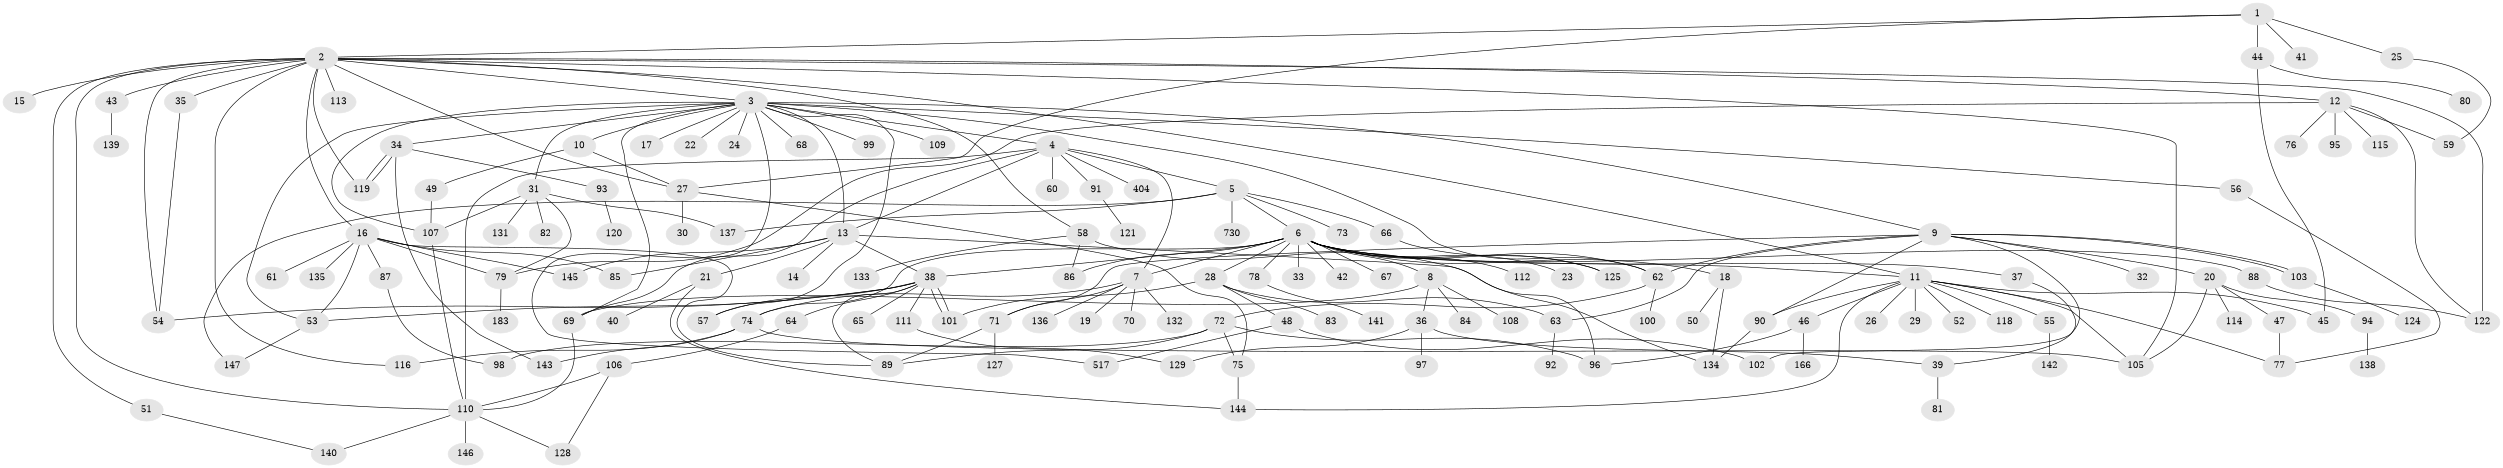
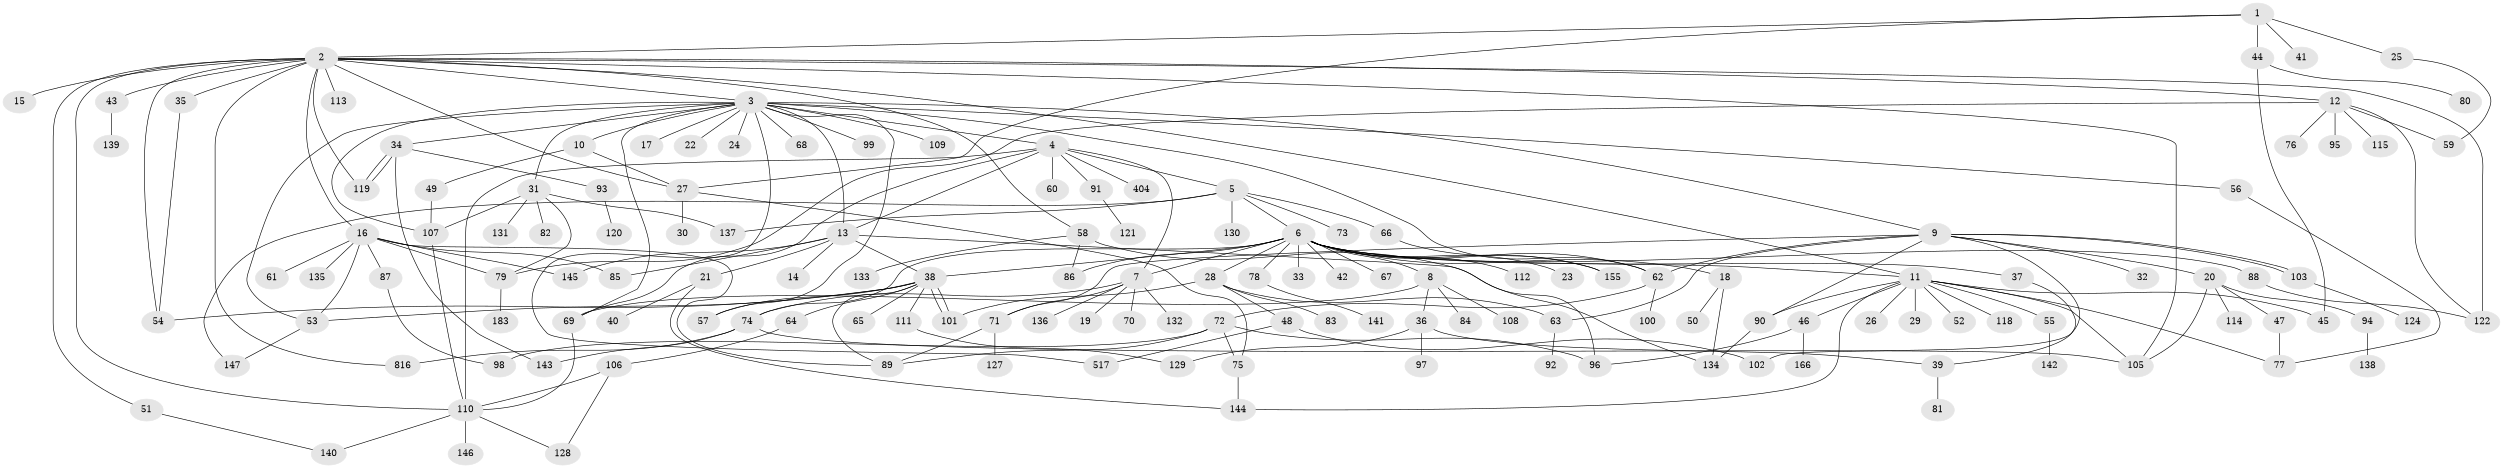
node "730": label "730" -> "130"
node "125": label "125" -> "155"
node "116": label "116" -> "816"
